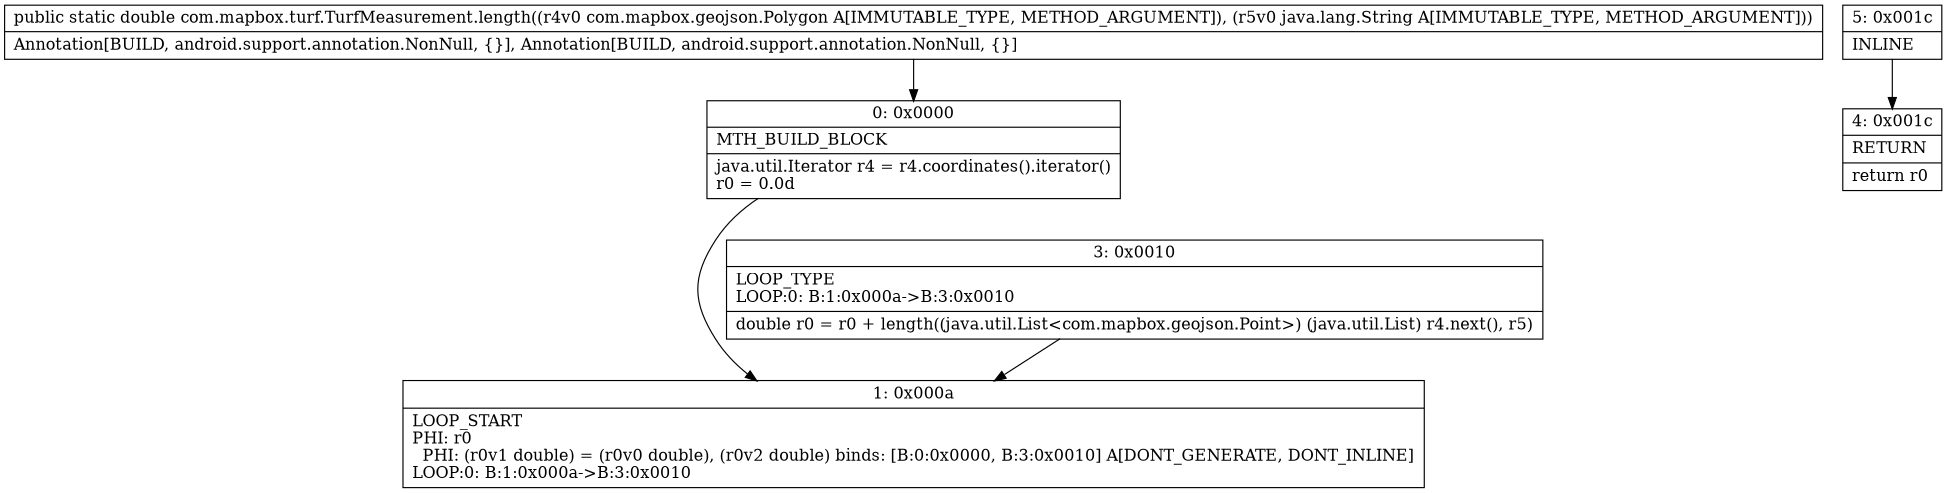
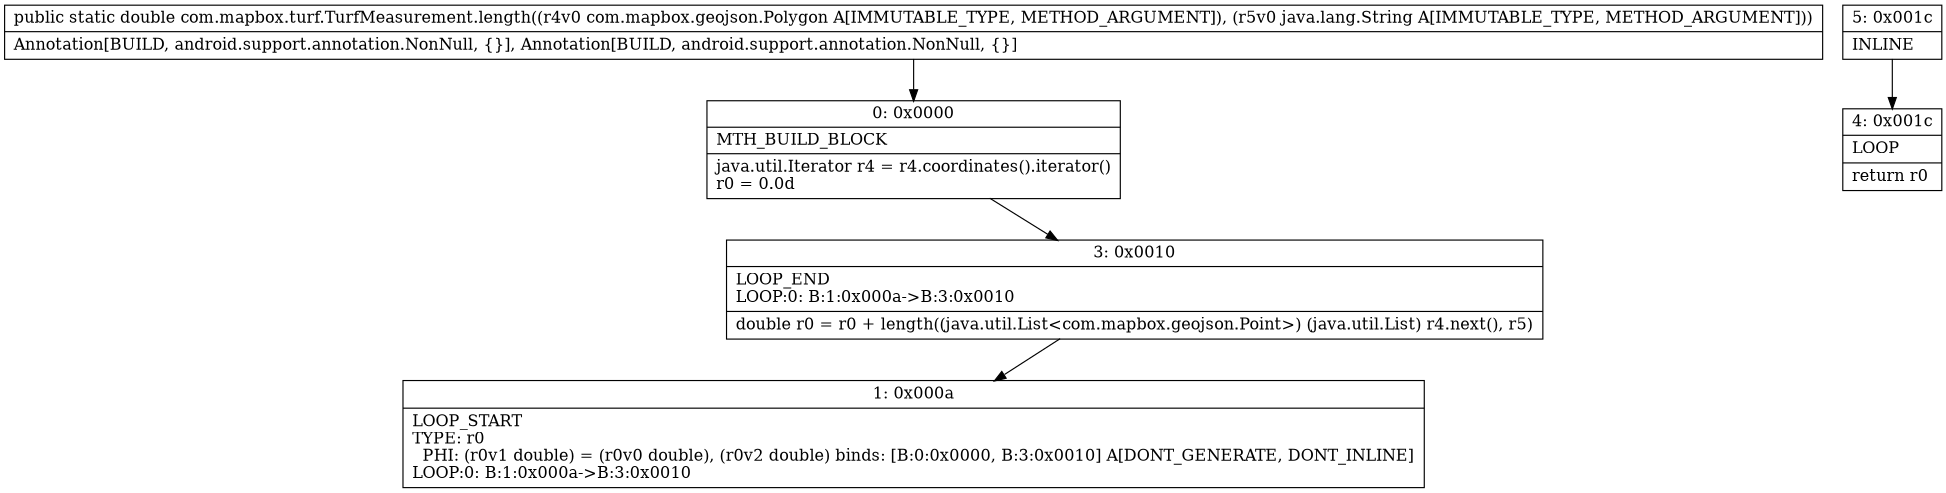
node "4: 0x001c": text "RETURN" -> "LOOP"
node "3: 0x0010": text "LOOP_TYPE" -> "LOOP_END"
edge "0: 0x0000" -> "1: 0x000a": now "0: 0x0000" -> "3: 0x0010"
node "1: 0x000a": text "PHI: r0" -> "TYPE: r0"
